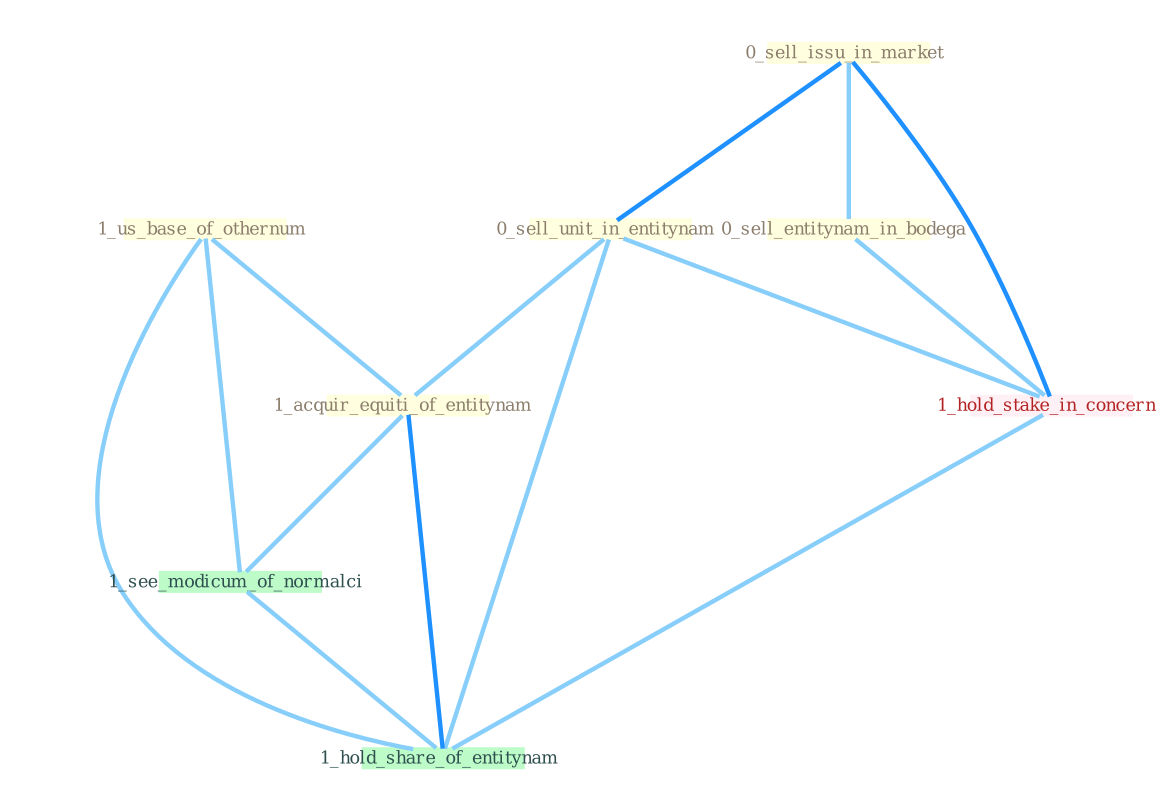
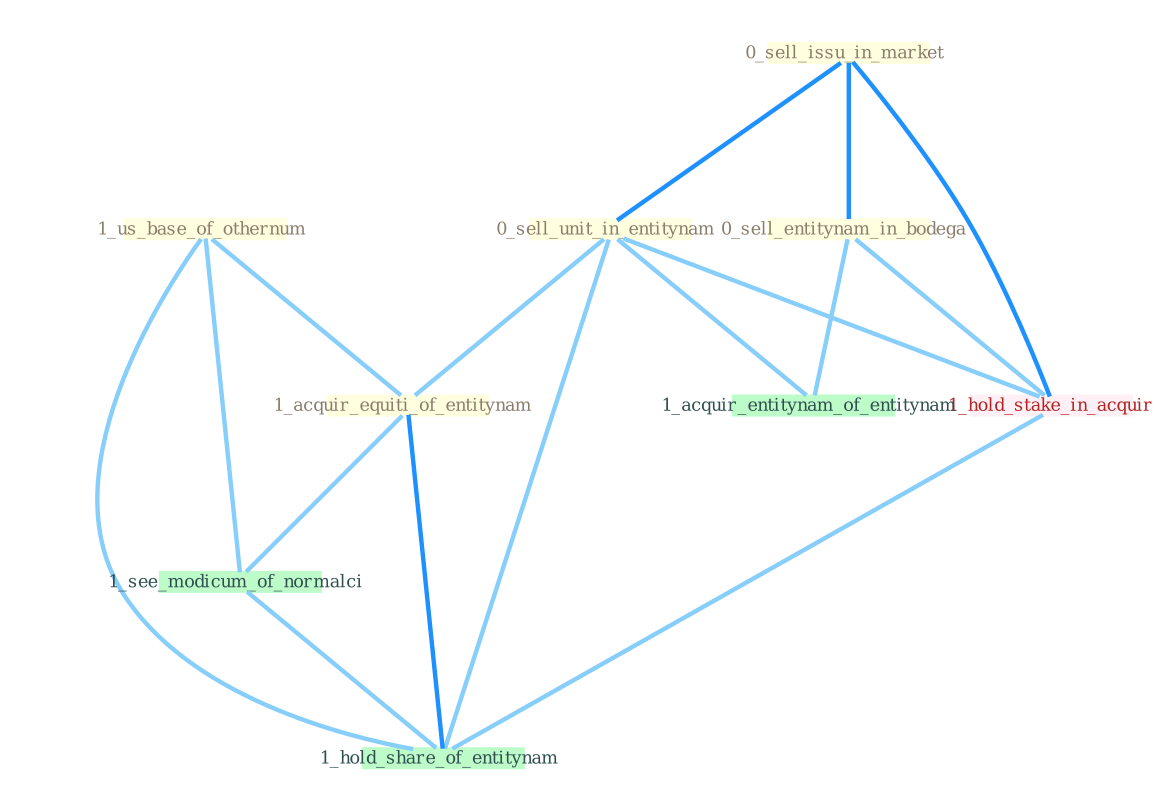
edge "0_sell_issu_in_market" -- "0_sell_entitynam_in_bodega": color #87cefa -> #1e90ff
node "1_acquir_entitynam_of_entitynam": added
node "1_hold_stake_in_concern": label "1_hold_stake_in_concern" -> "1_hold_stake_in_acquir"
